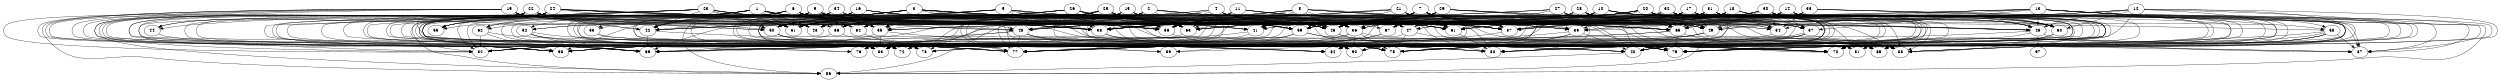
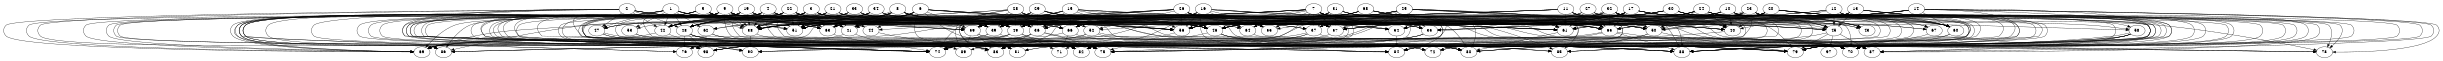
node "18": label "18" -> "68"
edge "39" -> "40": now "11" -> "40"
edge "67" -> "78": removed
node "77": label "77" -> "74"
node "71": added
